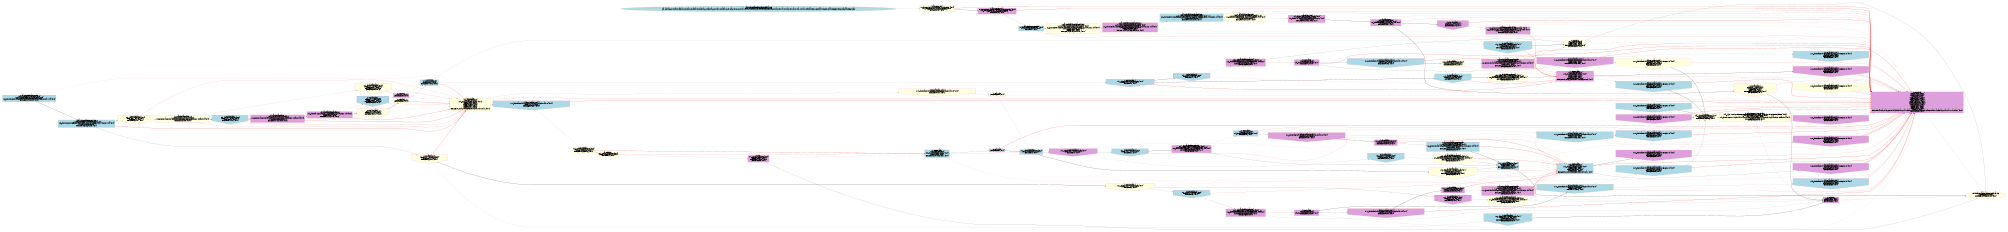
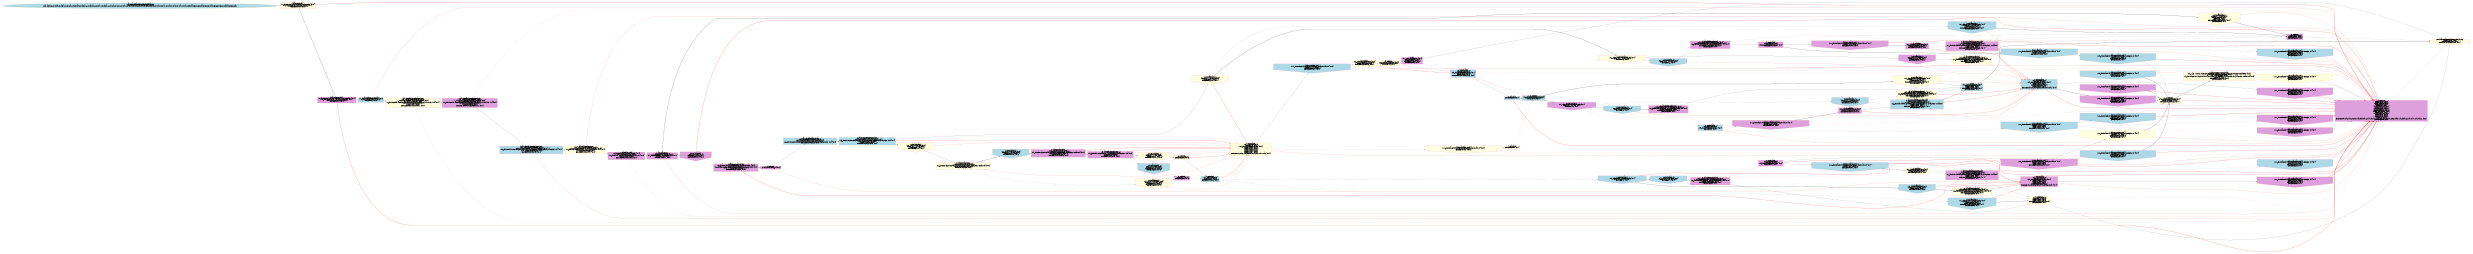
node "16:  method_body *&$bcvar5:java.lang.Object*=null [line 192]": added
